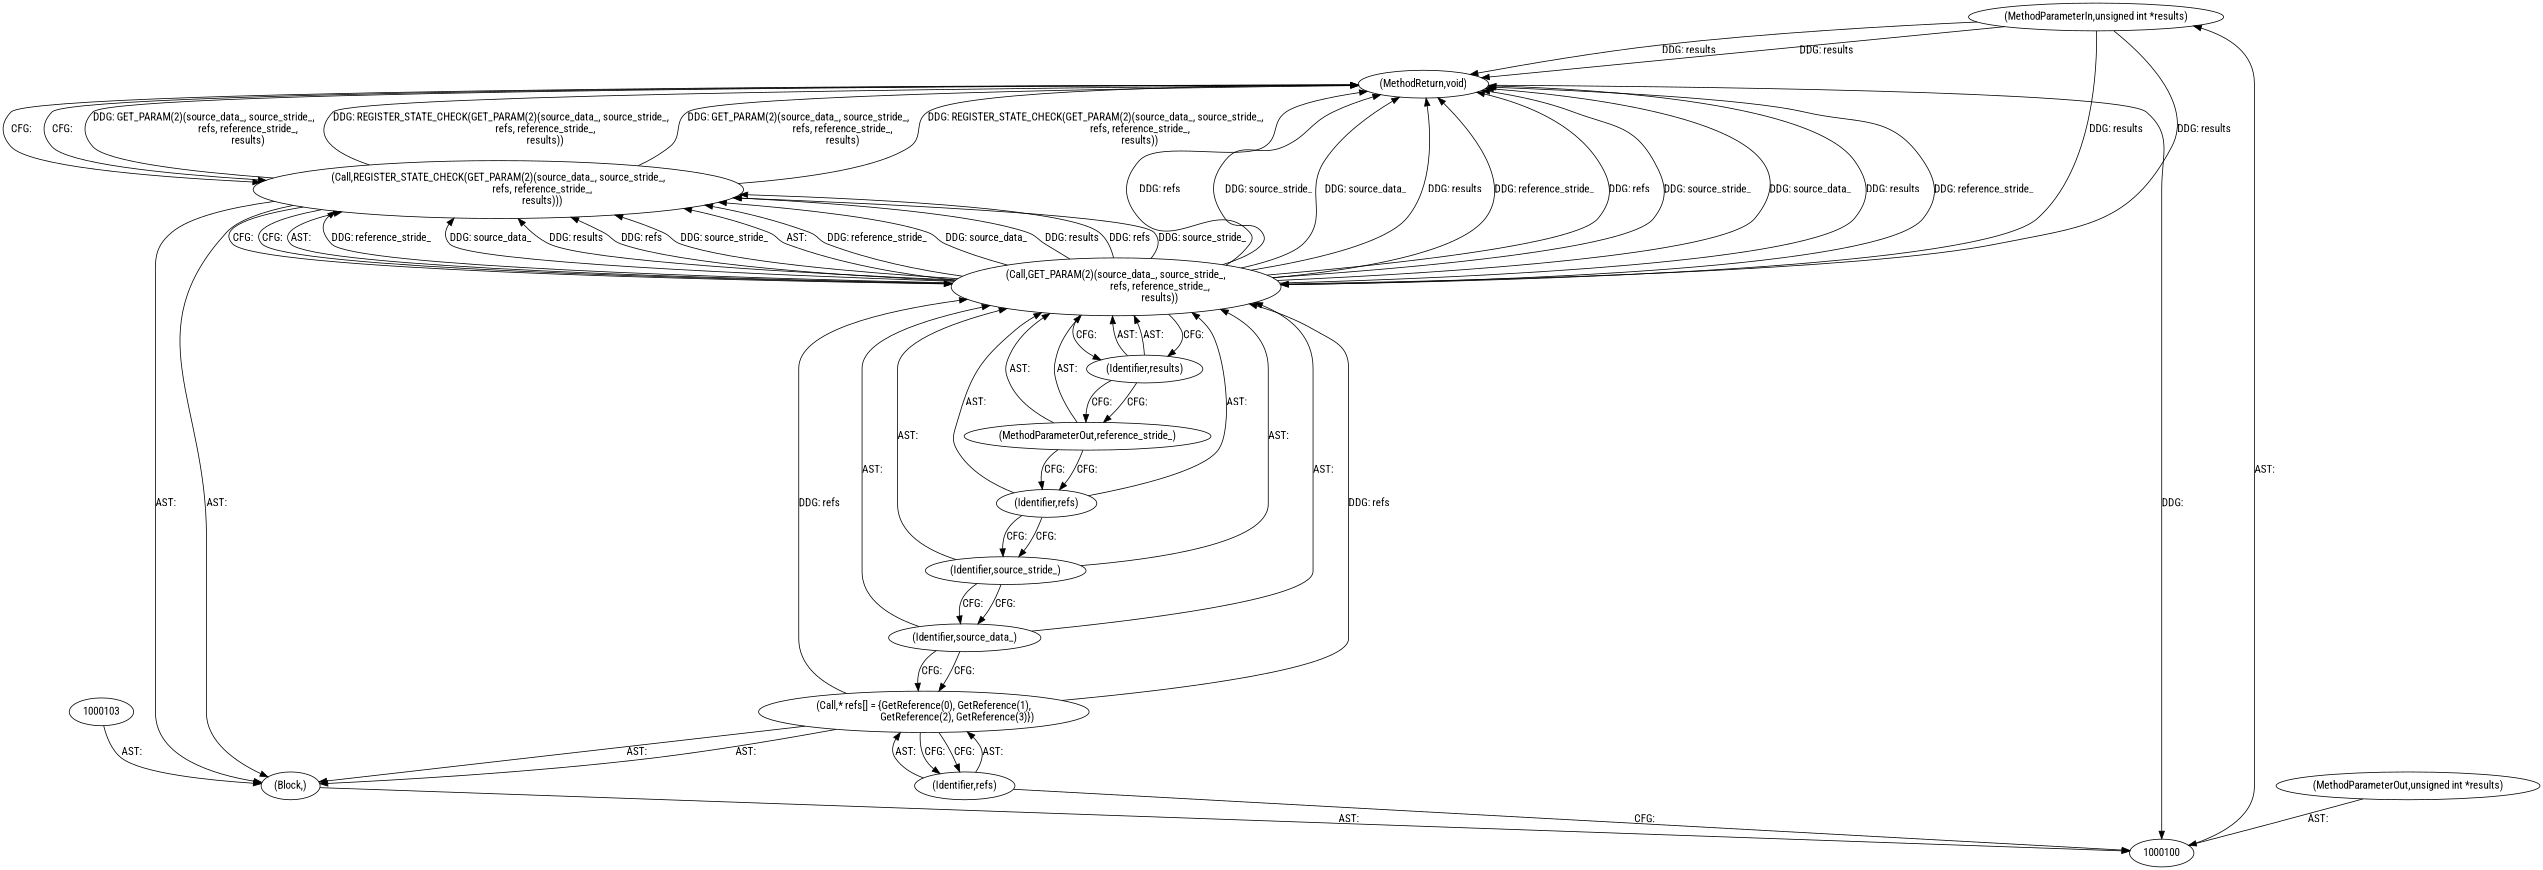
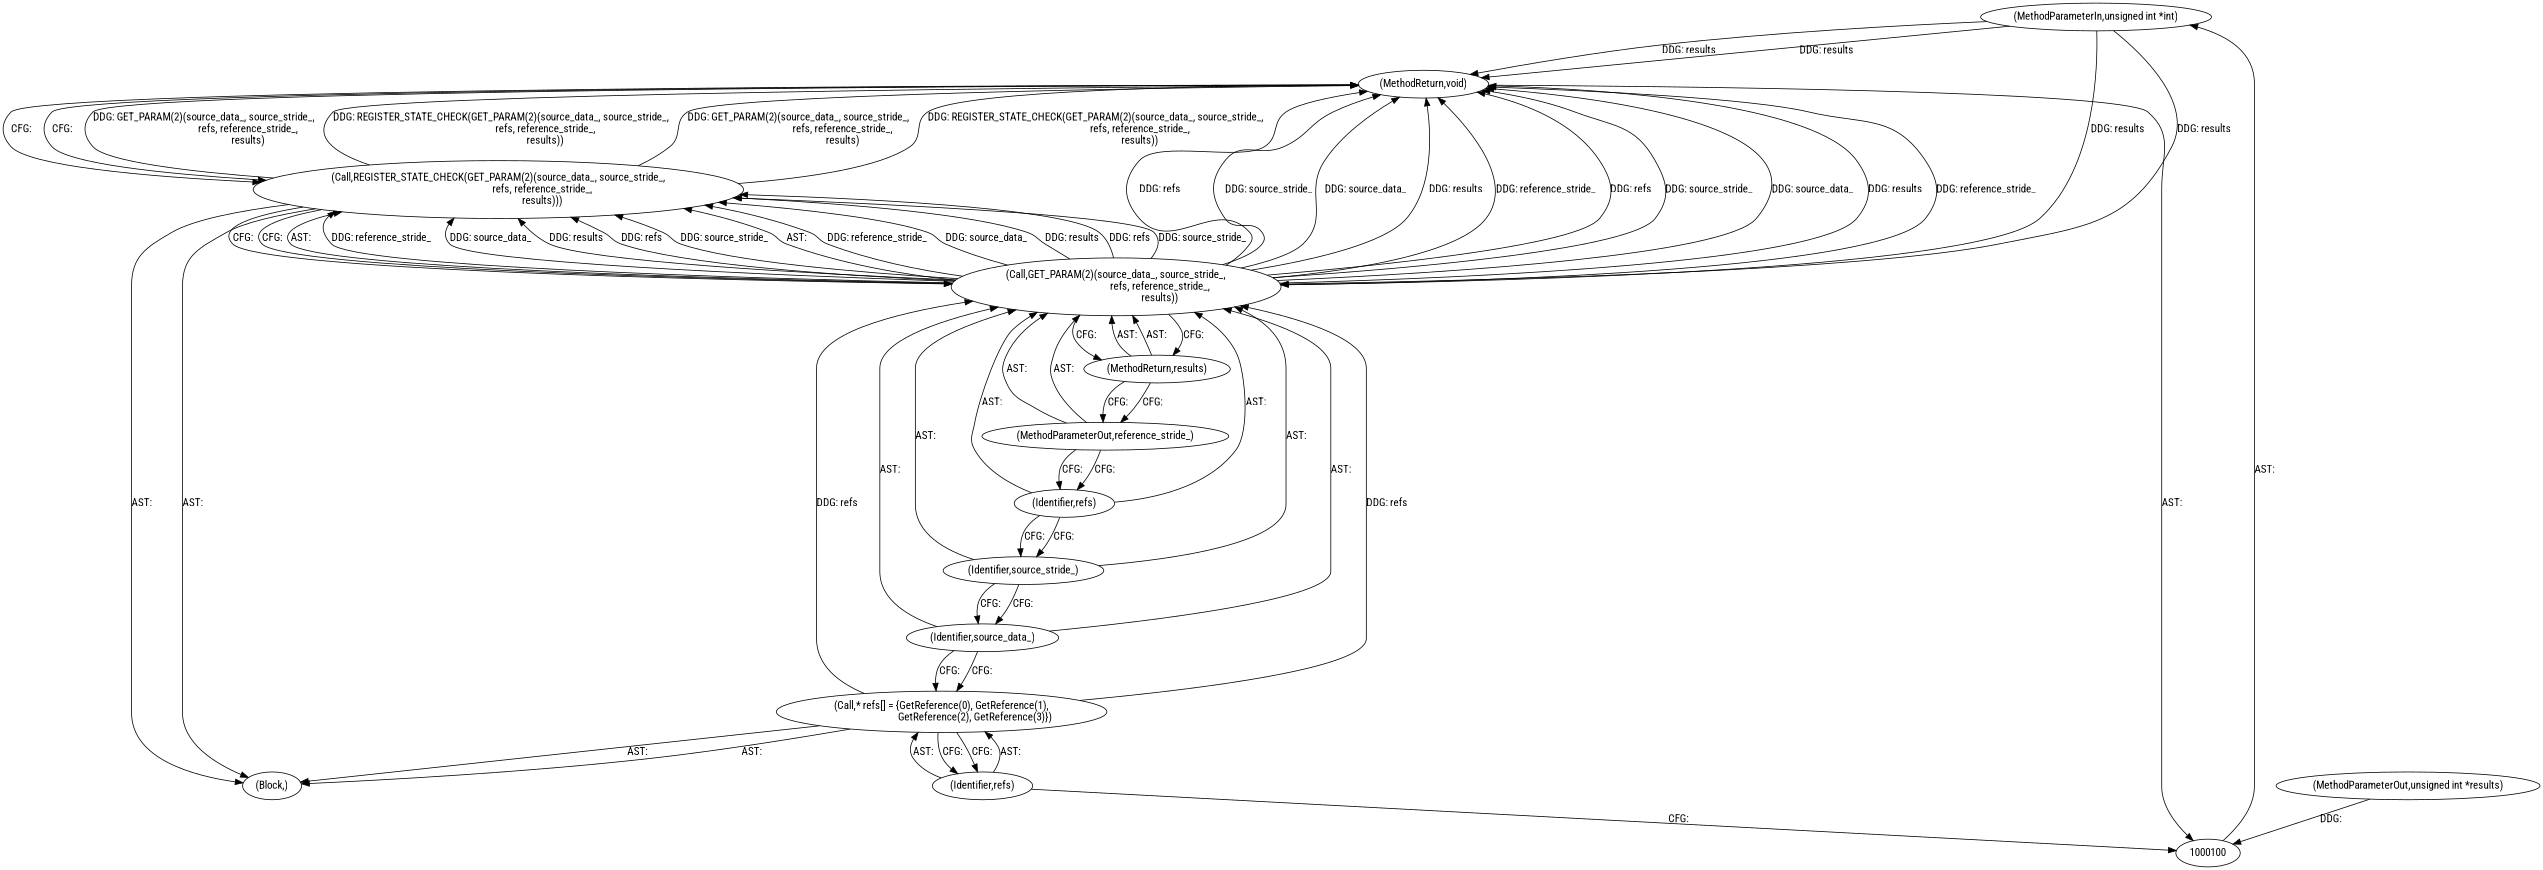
node "(MethodParameterIn,unsigned int *results)": label "(MethodParameterIn,unsigned int *results)" -> "(MethodParameterIn,unsigned int *int)"
node "(Identifier,results)": label "(Identifier,results)" -> "(MethodReturn,results)"
edge "(MethodReturn,void)" -> "1000100": label "DDG: " -> "AST: "
node "1000103": removed
edge "(Block,)" -> "1000100": removed, label "AST:"
edge "(MethodParameterOut,unsigned int *results)" -> "1000100": label "AST: " -> "DDG: "
